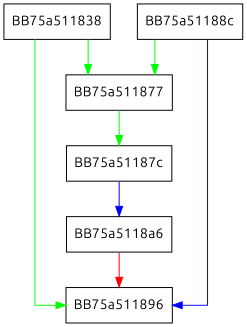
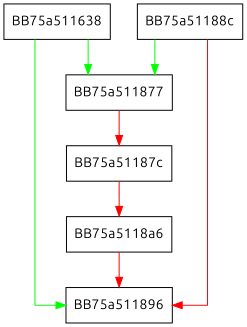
node "BB75a511838": label "BB75a511838" -> "BB75a511638"
edge "BB75a511877" -> "BB75a51187c": color green -> red
edge "BB75a51188c" -> "BB75a511896": color blue -> red
edge "BB75a51187c" -> "BB75a5118a6": color blue -> red
